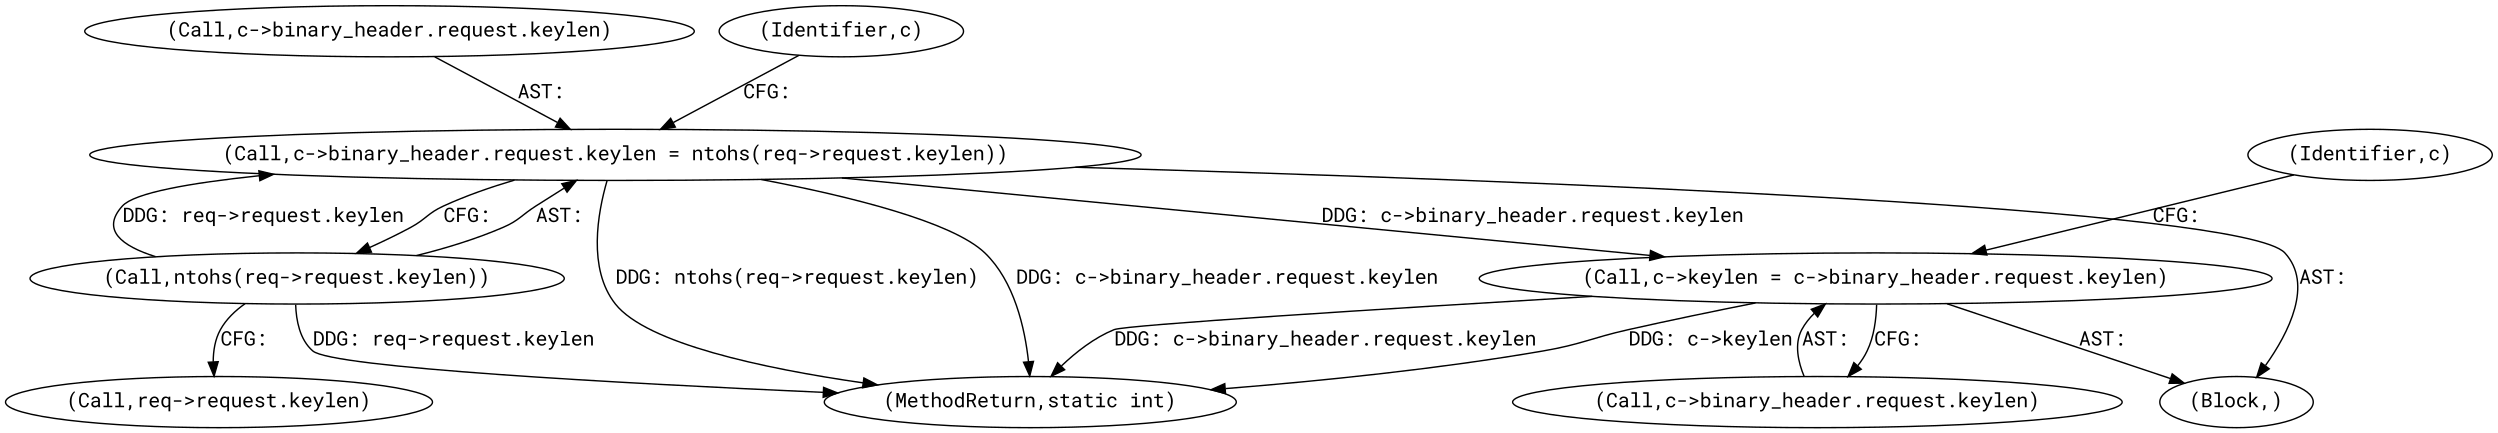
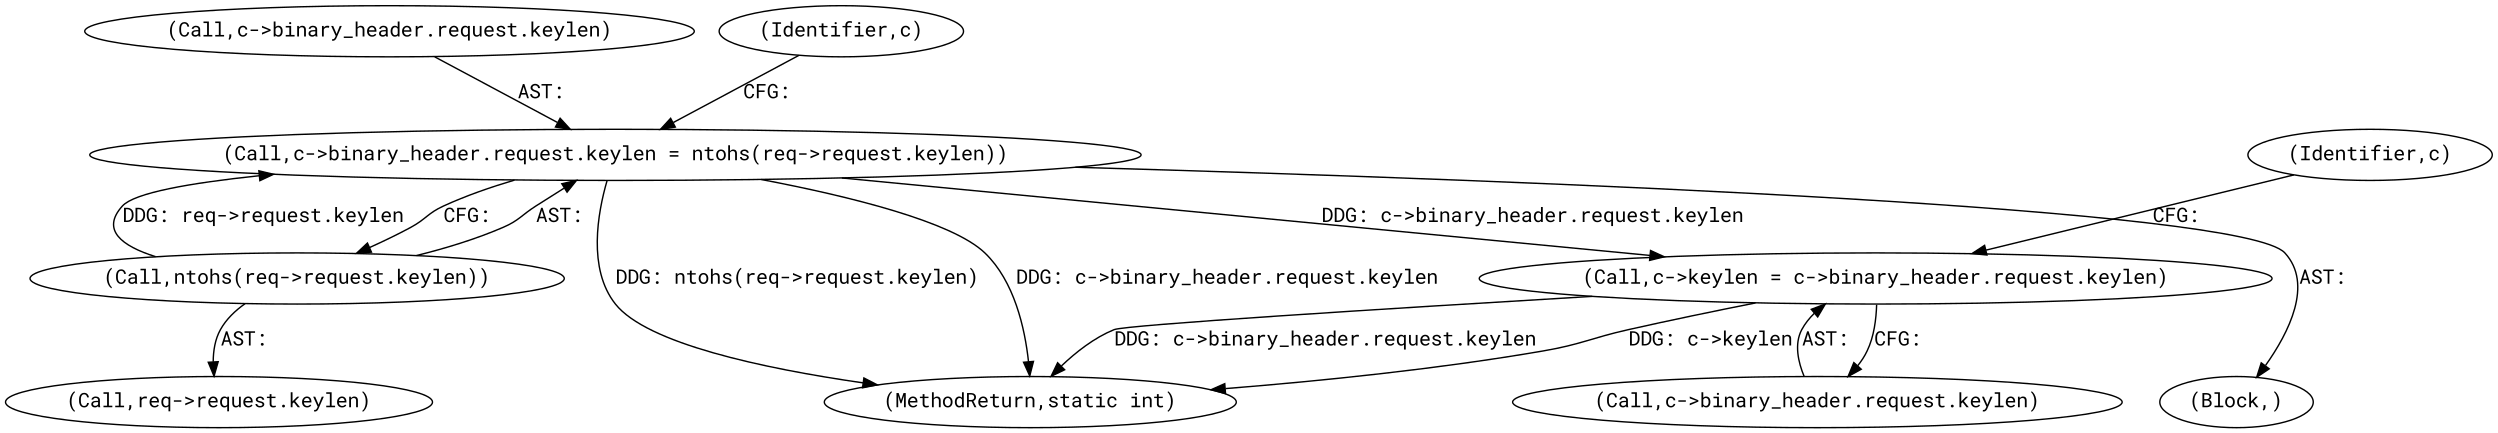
edge "(Call,ntohs(req->request.keylen))" -> "(Call,req->request.keylen)": label "CFG: " -> "AST: "
edge "(Call,c->keylen = c->binary_header.request.keylen)" -> "(Block,)": removed, label "AST:"
edge "(Call,ntohs(req->request.keylen))" -> "(MethodReturn,static int)": removed, label "DDG: req->request.keylen"
